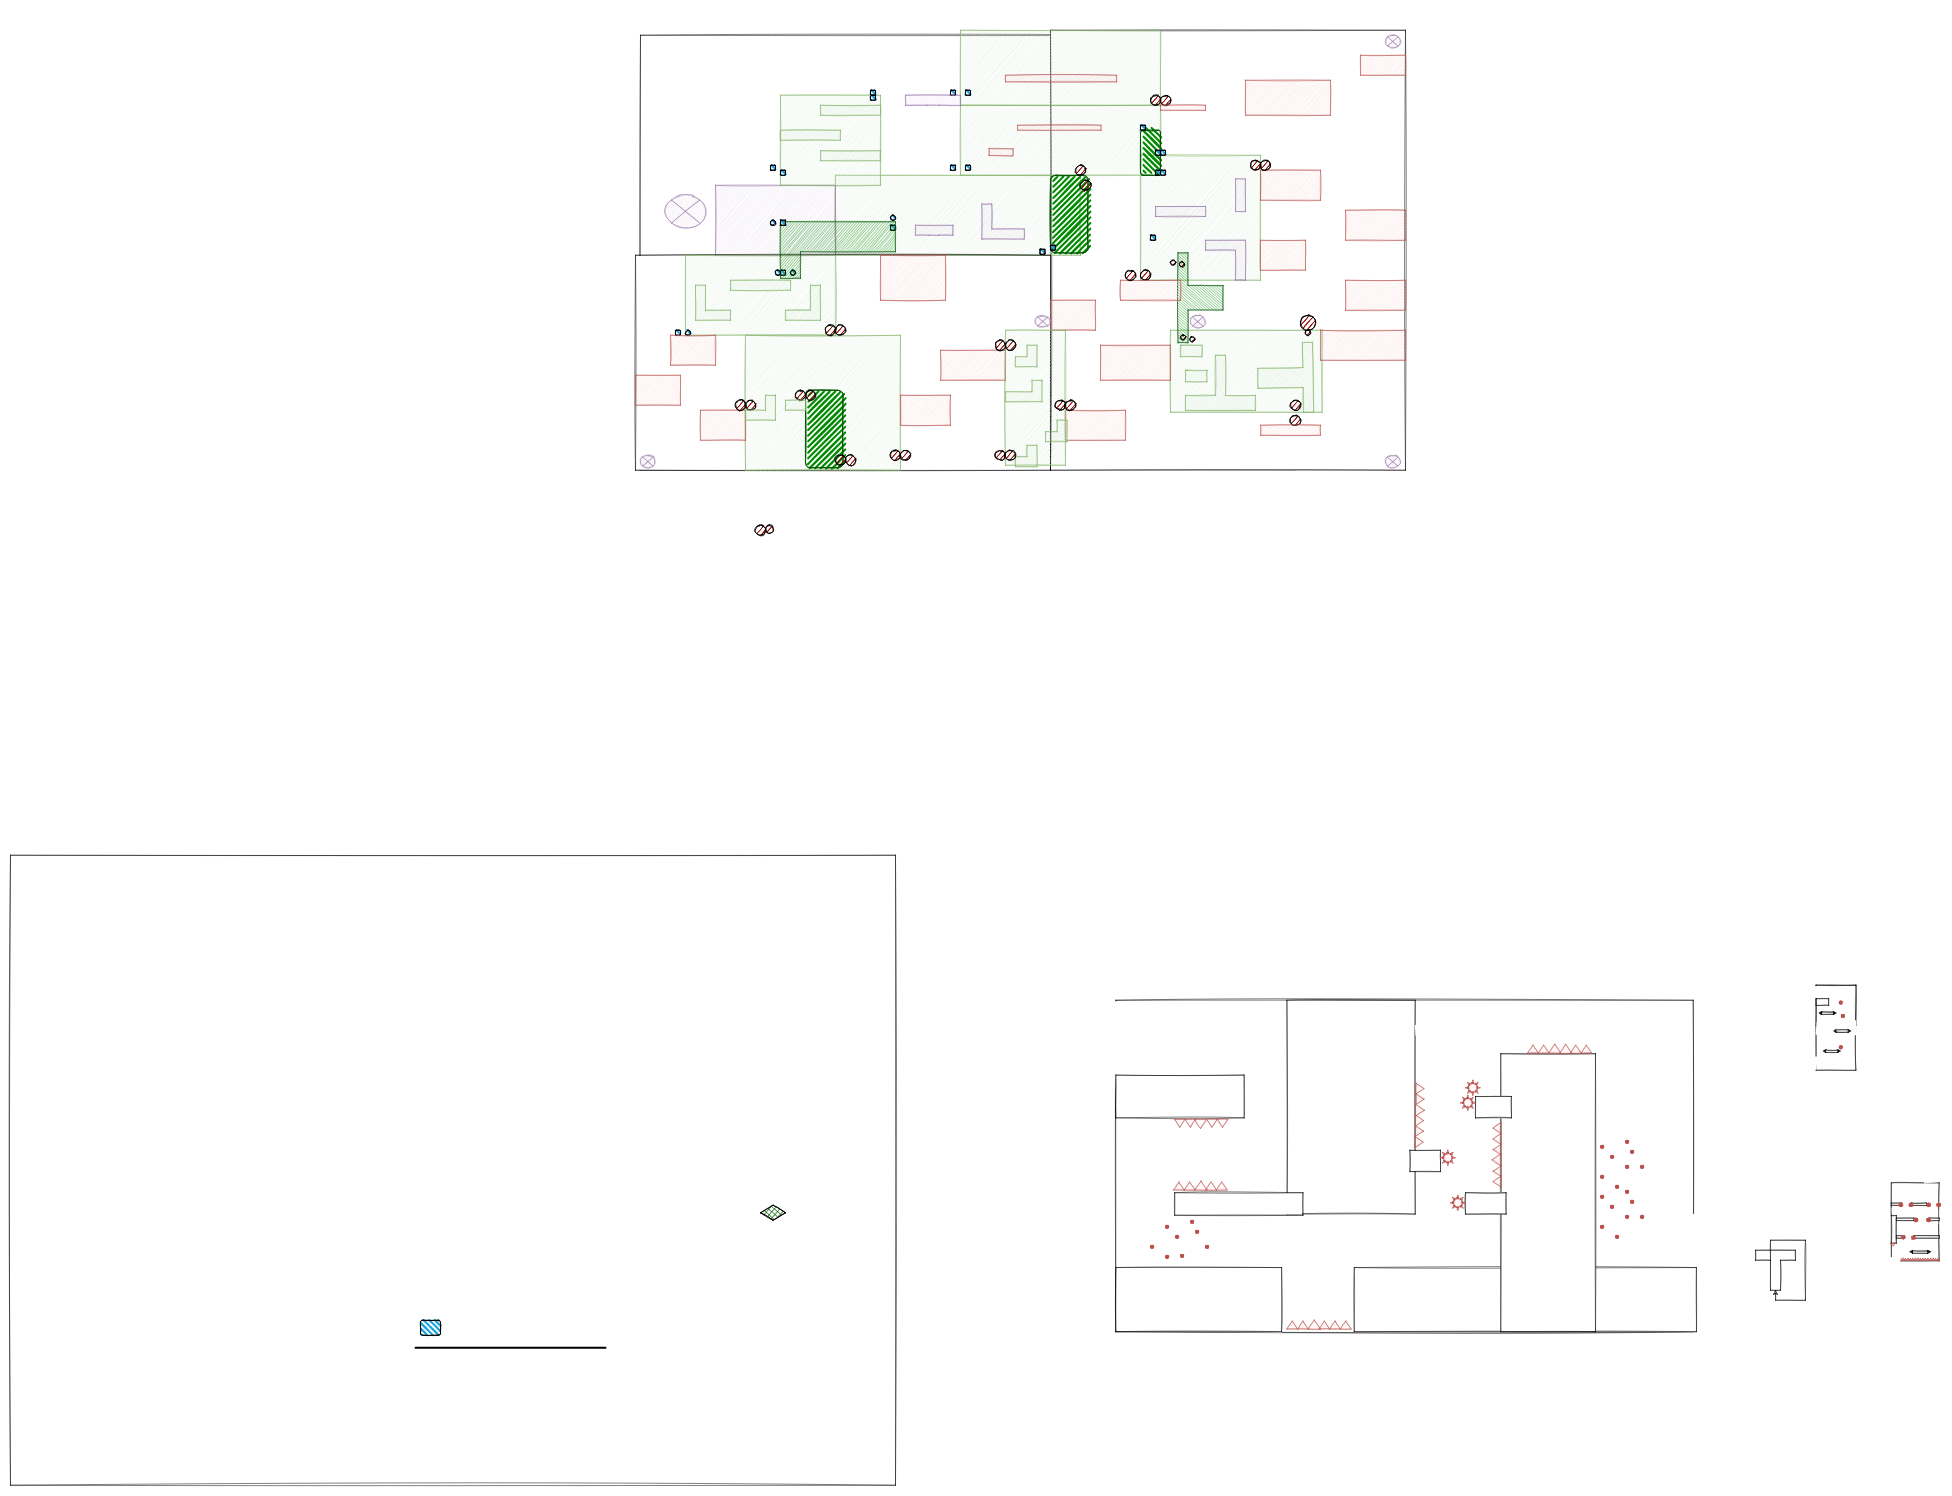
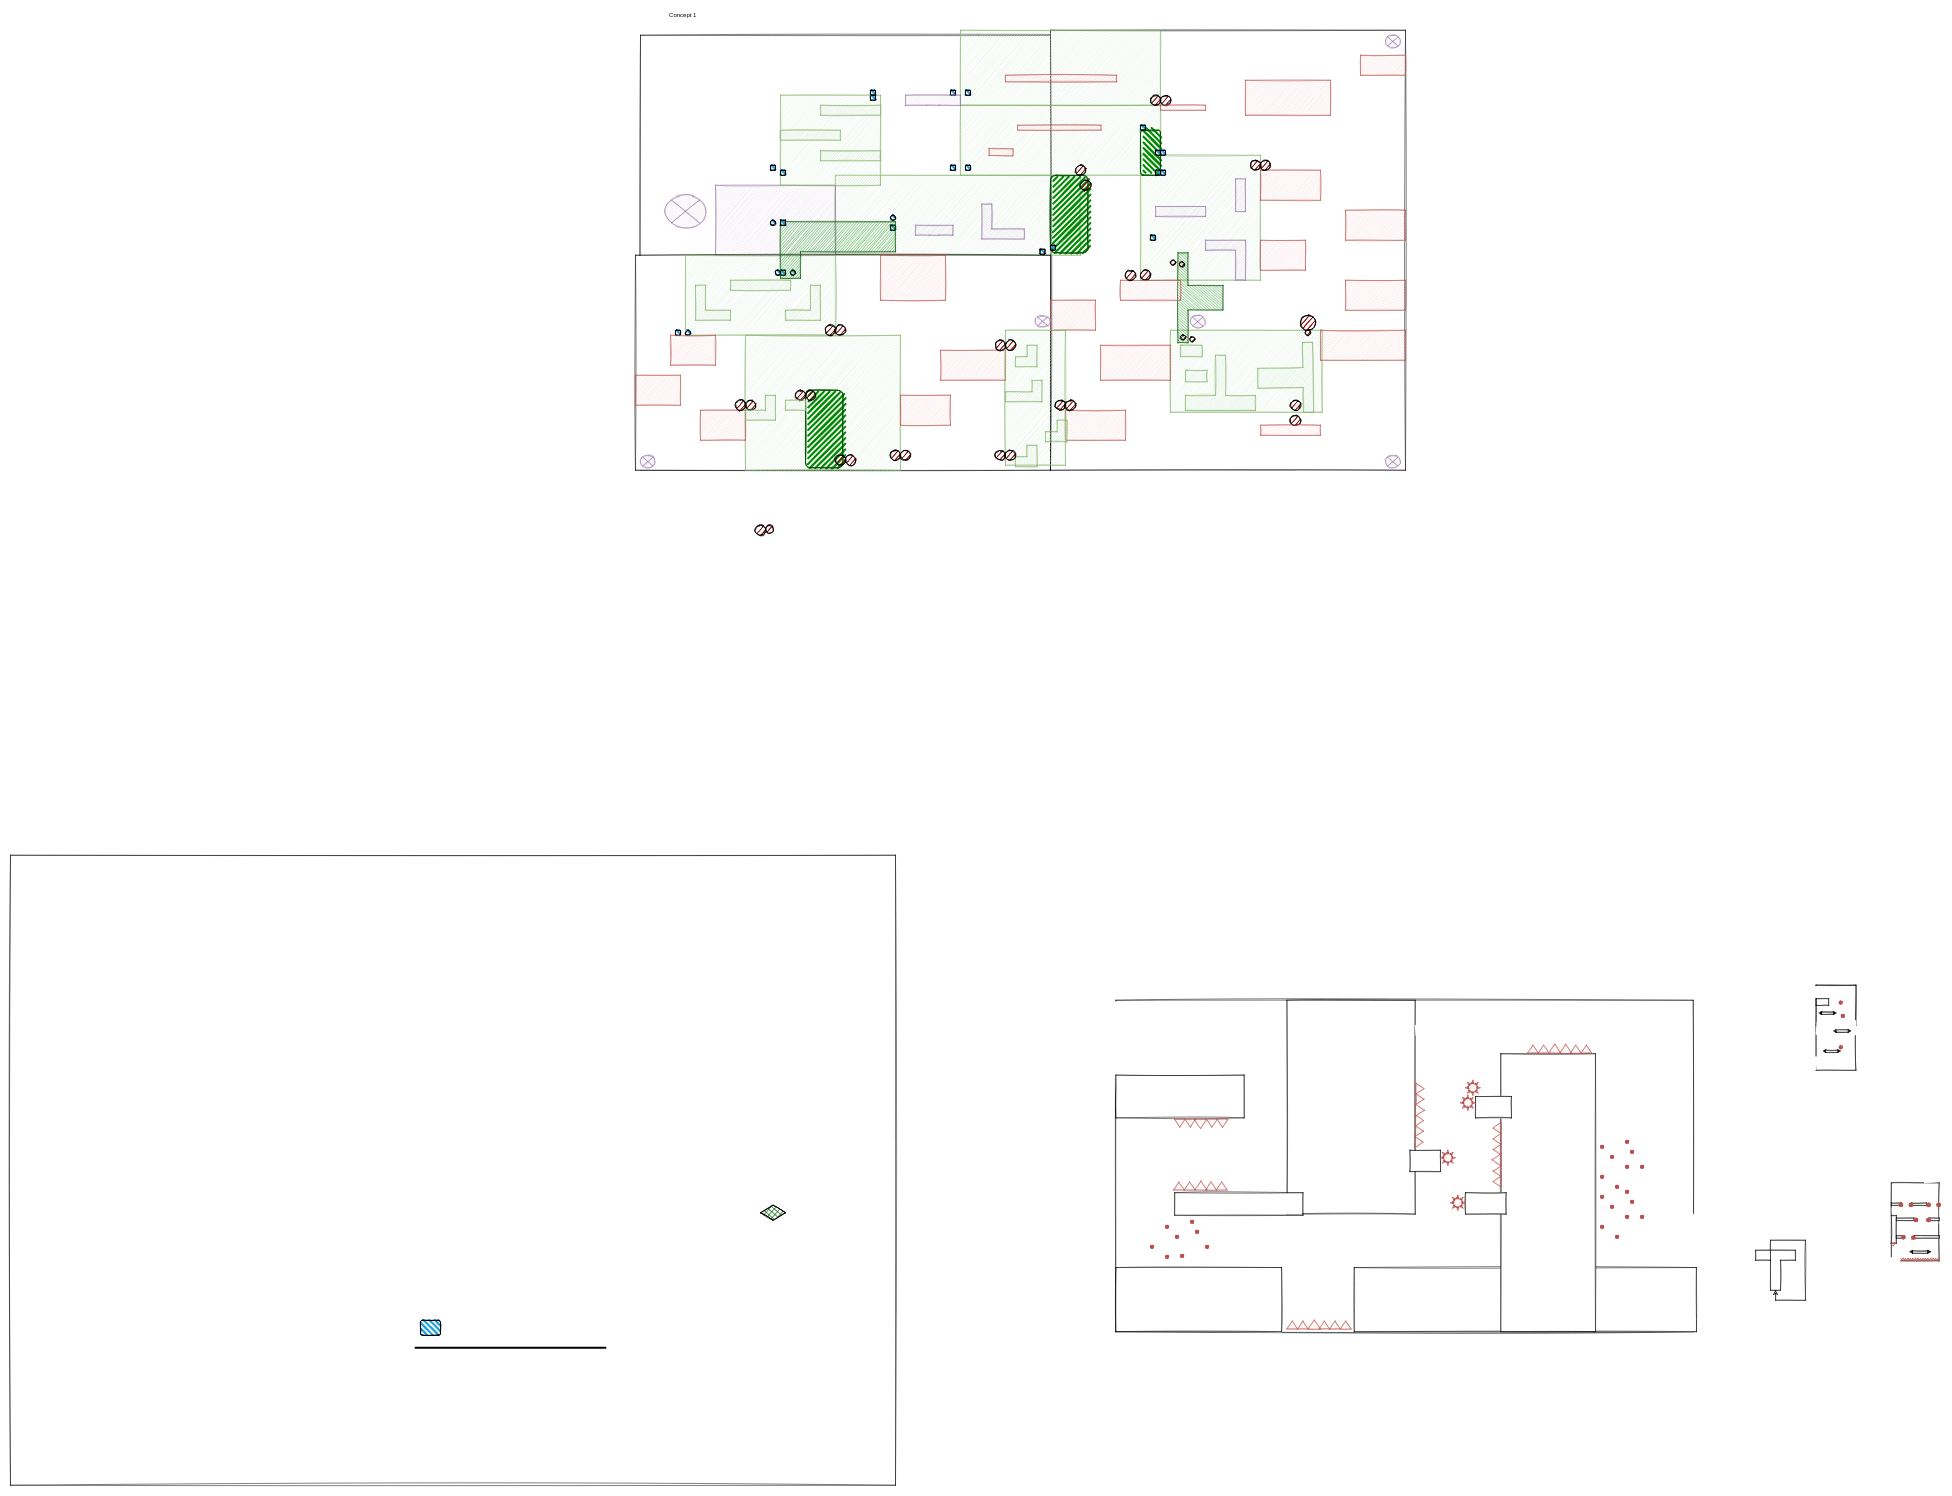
node "Concept 1": added
